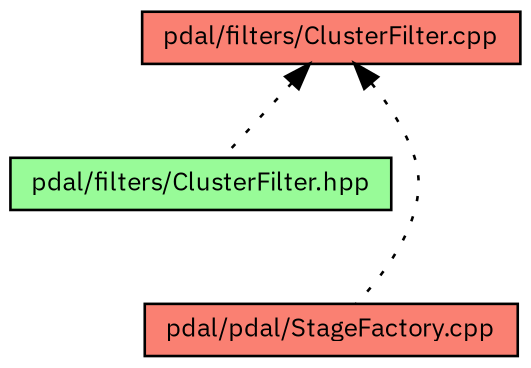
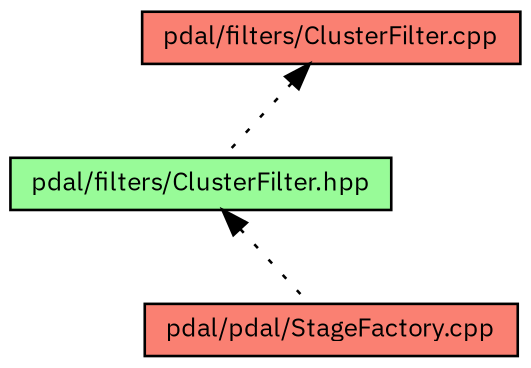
edge "pdal/pdal/StageFactory.cpp" -> "pdal/filters/ClusterFilter.cpp": now "pdal/pdal/StageFactory.cpp" -> "pdal/filters/ClusterFilter.hpp"
